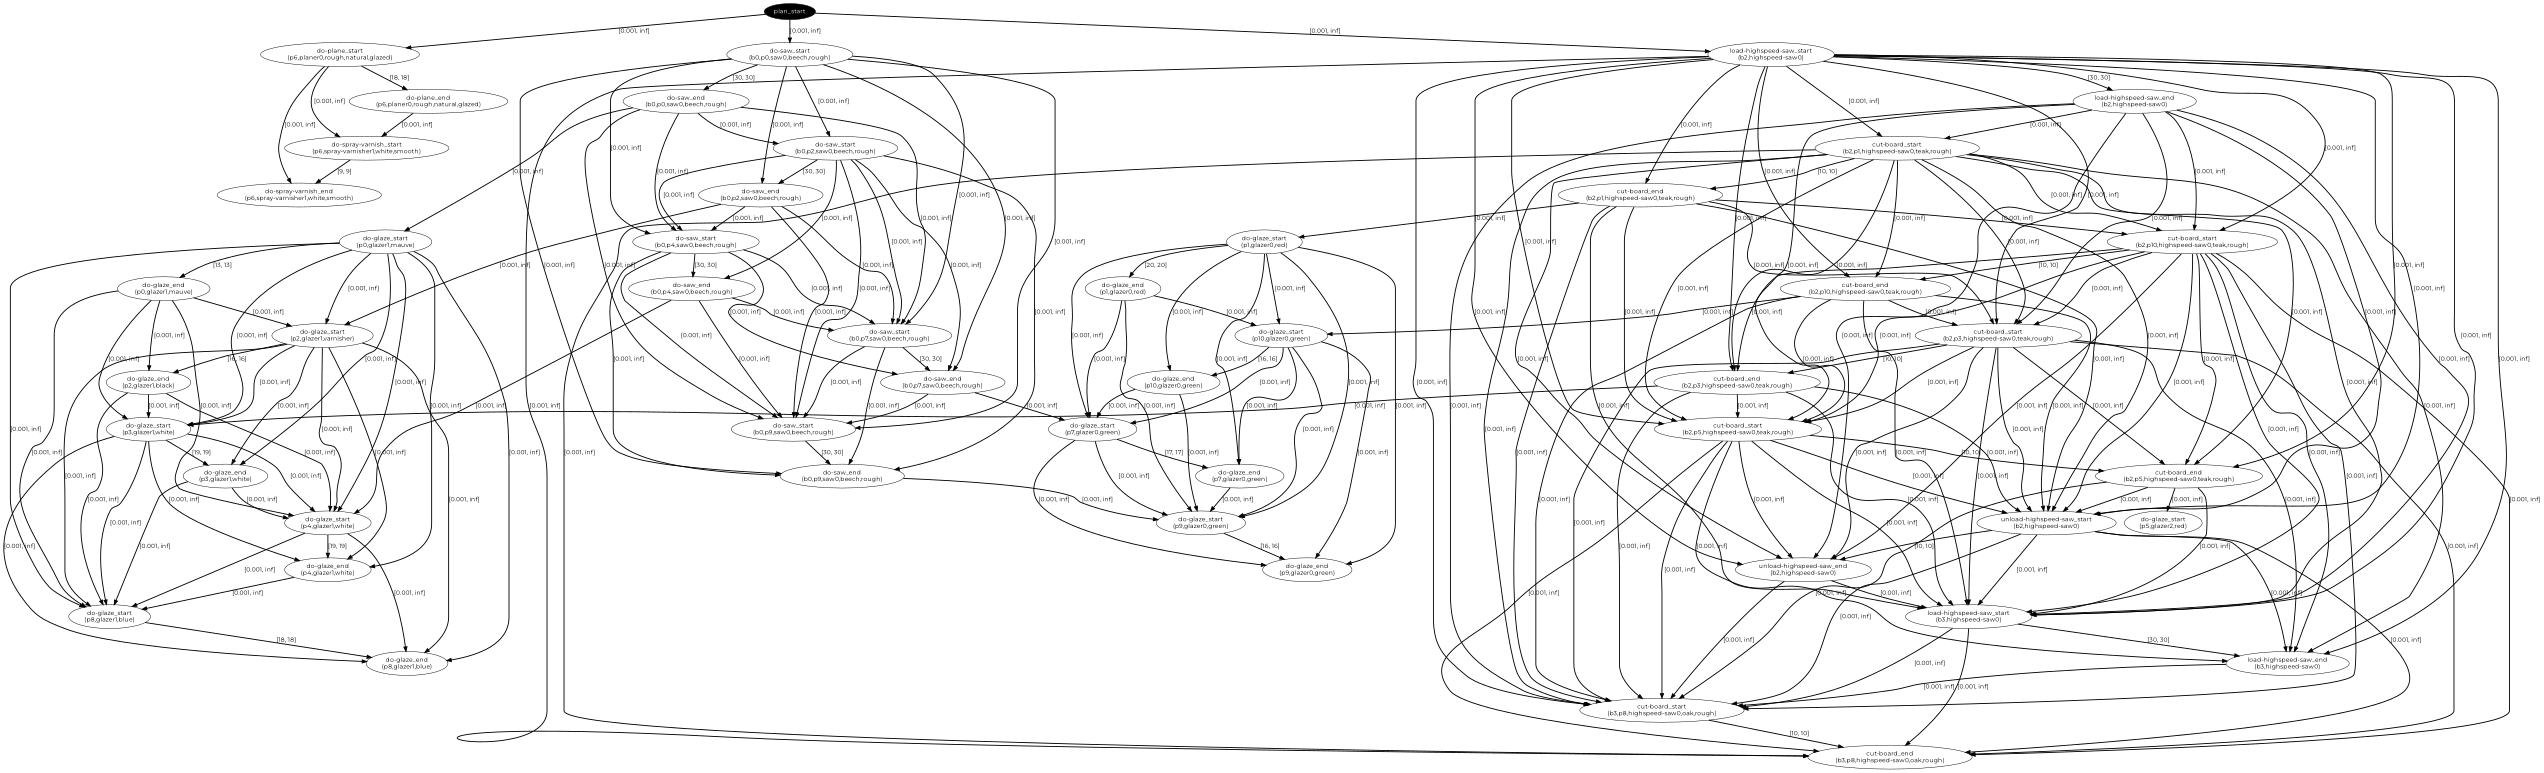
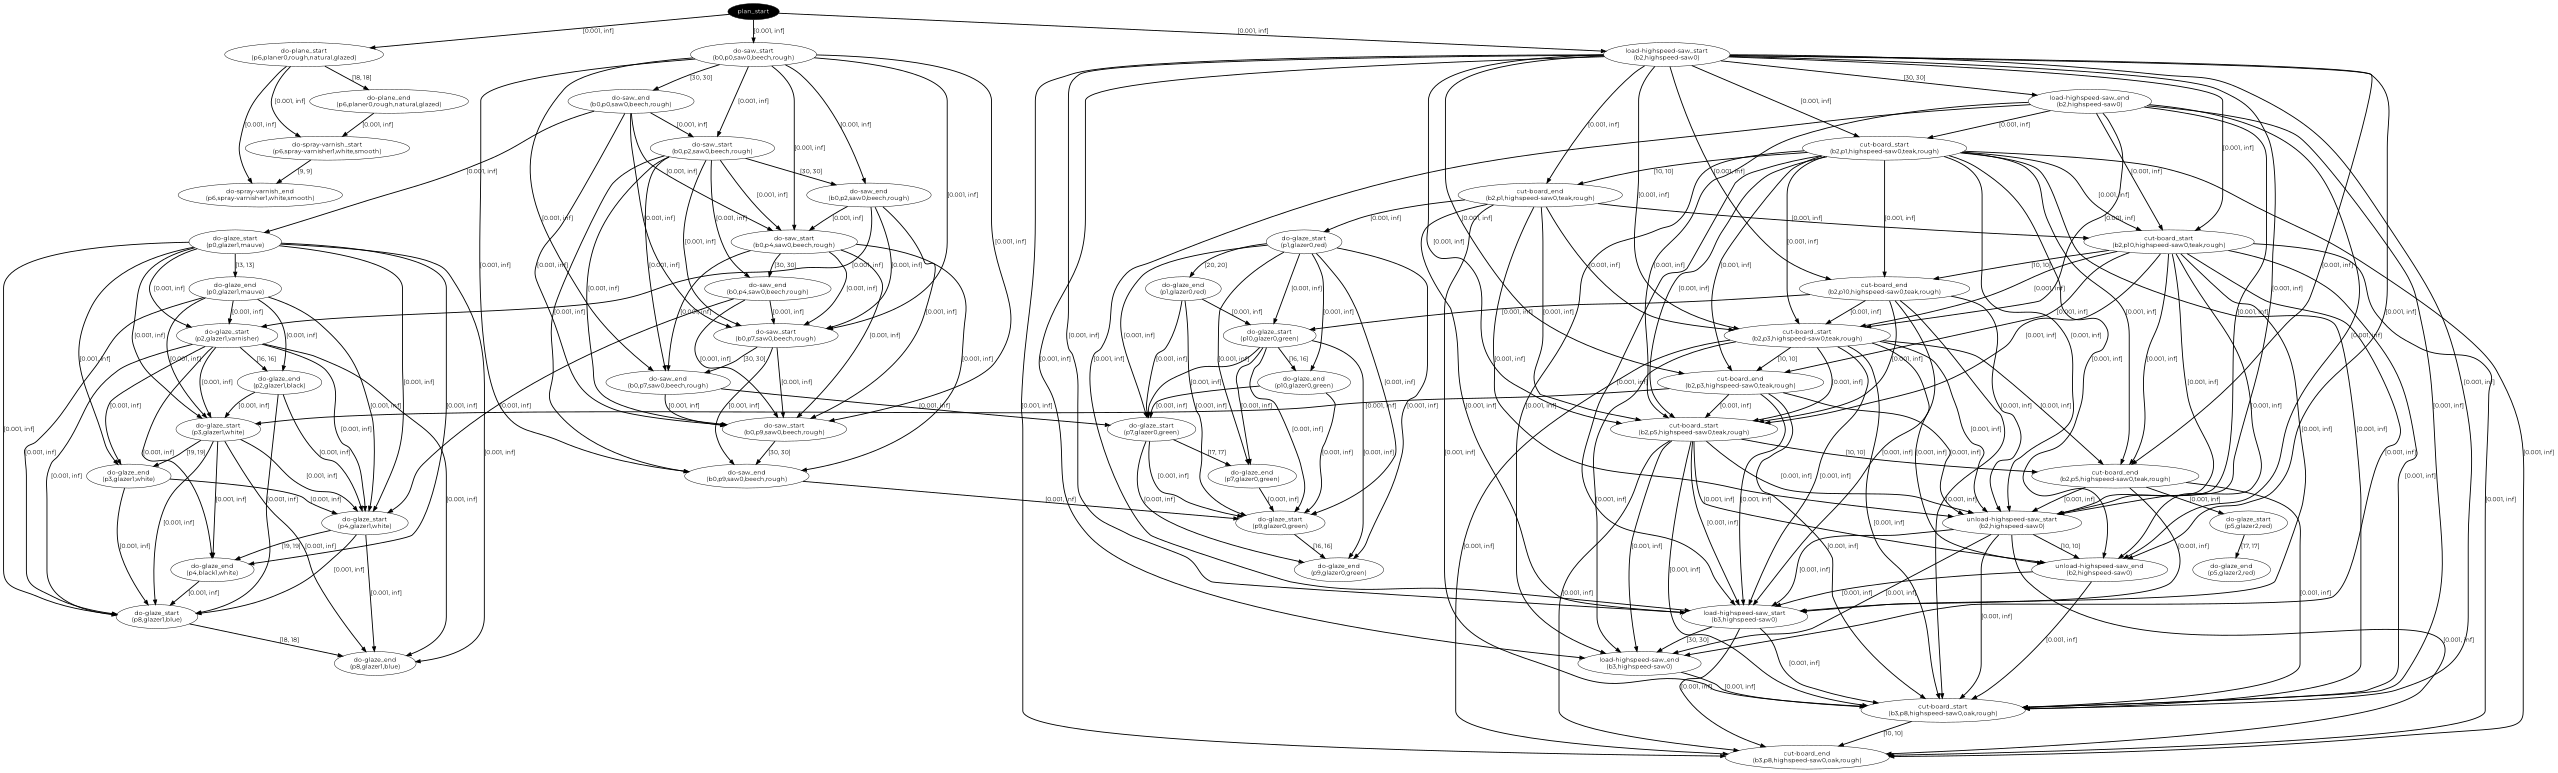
node "do-glaze_end (p4,glazer1,white)": label "do-glaze_end (p4,glazer1,white)" -> "do-glaze_end (p4,black1,white)"
node "do-glaze_end (p5,glazer2,red)": added
